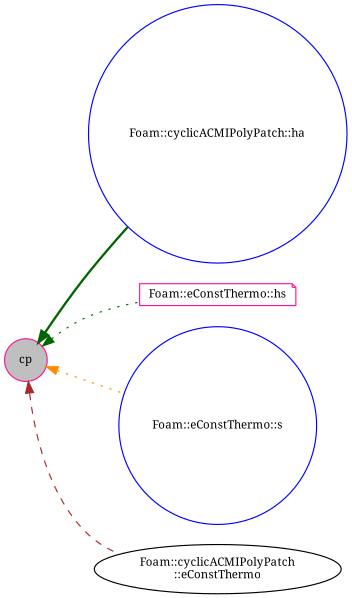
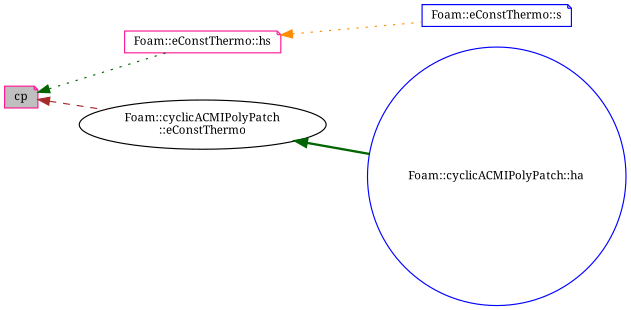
edge "Foam::cyclicACMIPolyPatch::ha" -> "cp": now "Foam::cyclicACMIPolyPatch::ha" -> "Foam::cyclicACMIPolyPatch ::eConstThermo"
node "cp": shape circle -> note
edge "Foam::eConstThermo::s" -> "cp": now "Foam::eConstThermo::s" -> "Foam::eConstThermo::hs"
node "Foam::eConstThermo::s": shape circle -> note
